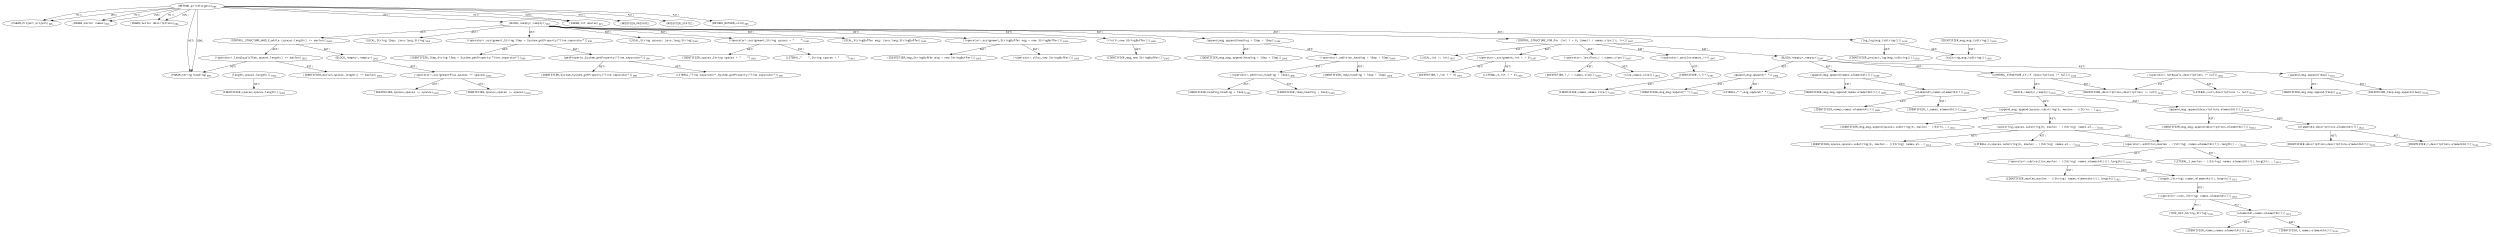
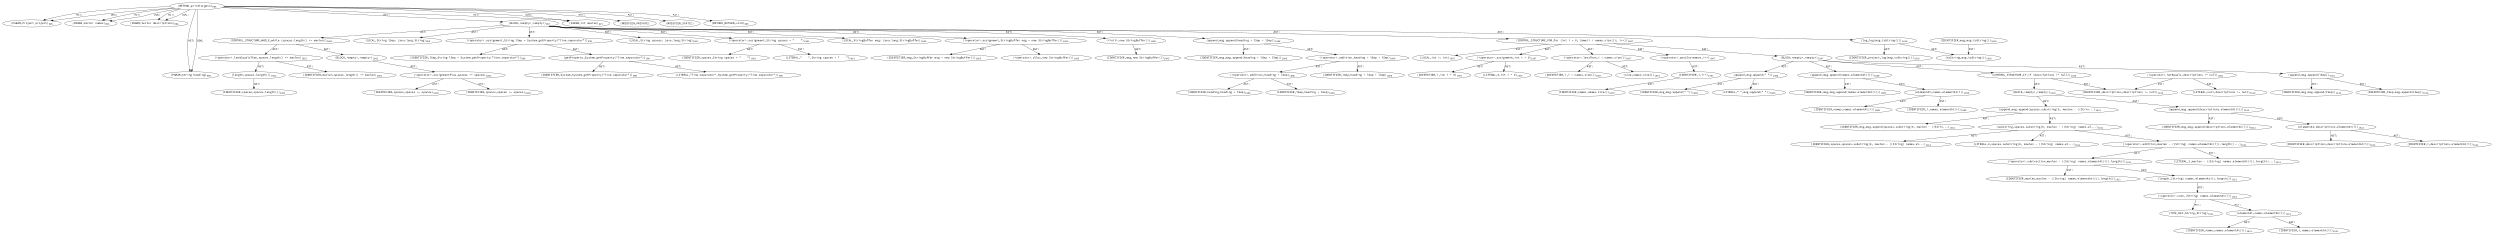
edge "(<operator>.lessEqualsThan,spaces.length() <= maxlen)" -> "(PARAM,String heading)": now "(<operator>.lessEqualsThan,spaces.length() <= maxlen)" -> "(length,spaces.length())"
